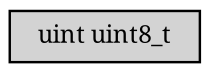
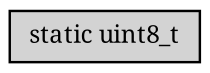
node "uint uint8_t": label "uint uint8_t" -> "static uint8_t"
